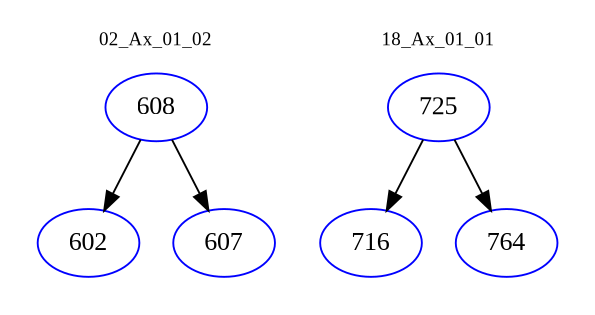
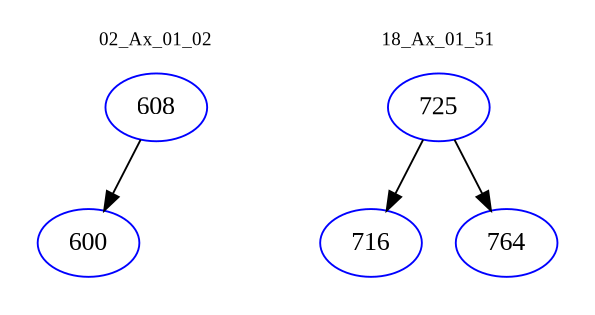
cluster "18_Ax_01_01": label "18_Ax_01_01" -> "18_Ax_01_51"
node "602": label "602" -> "600"
node "607": removed
